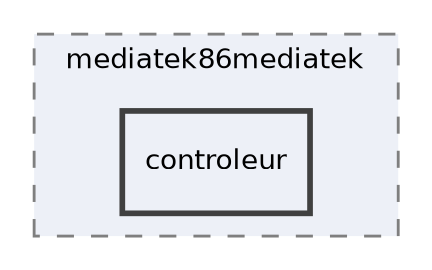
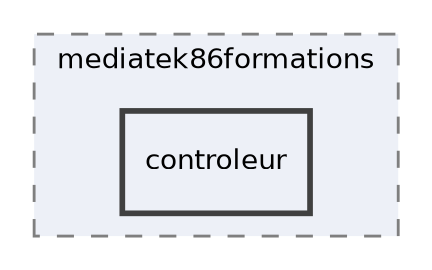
cluster "mediatek86mediatek": label "mediatek86mediatek" -> "mediatek86formations"
